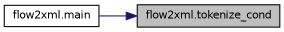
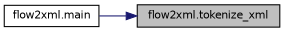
node "flow2xml.tokenize_cond": label "flow2xml.tokenize_cond" -> "flow2xml.tokenize_xml"
